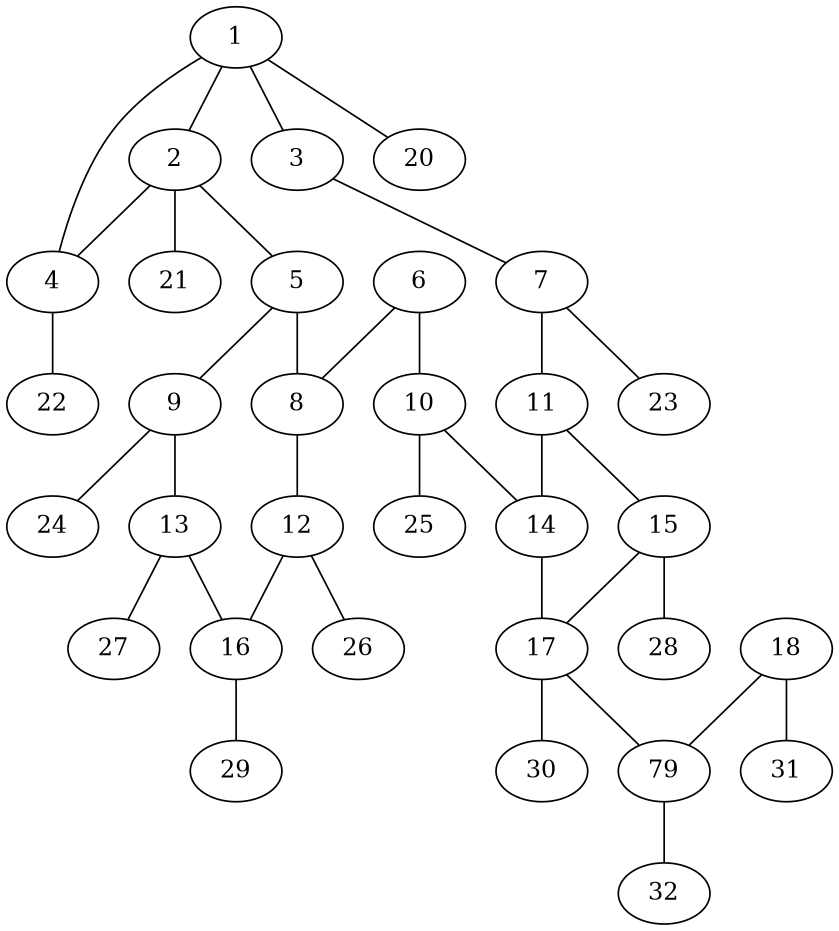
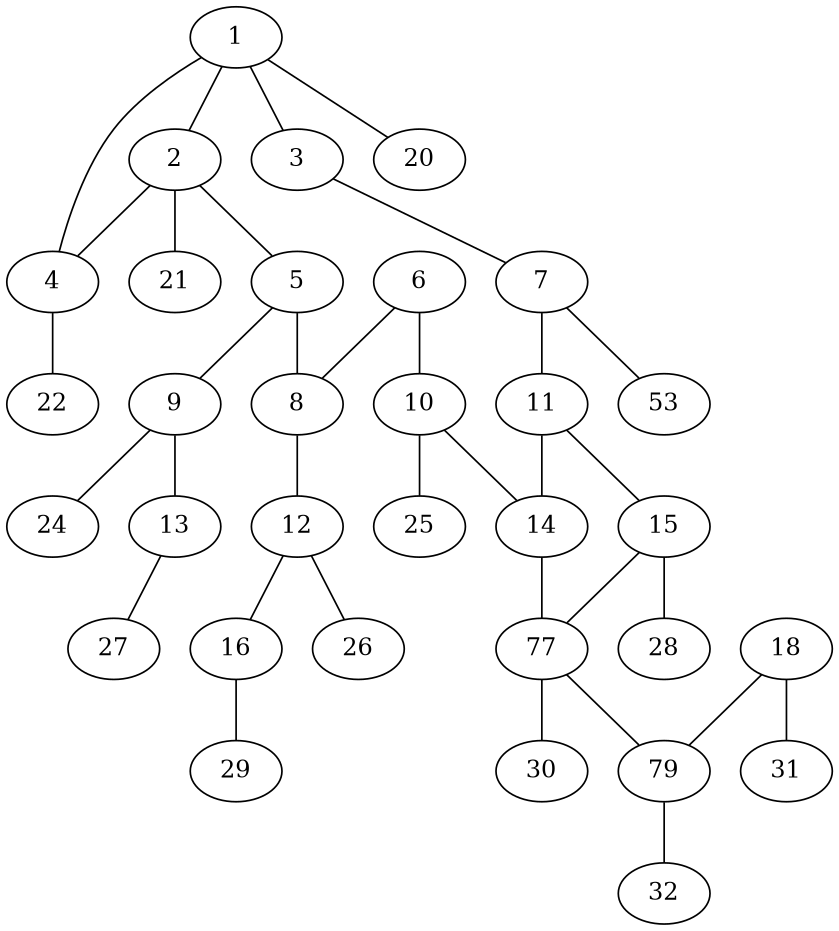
node "23": label "23" -> "53"
edge "13" -- "16": removed
node "17": label "17" -> "77"
